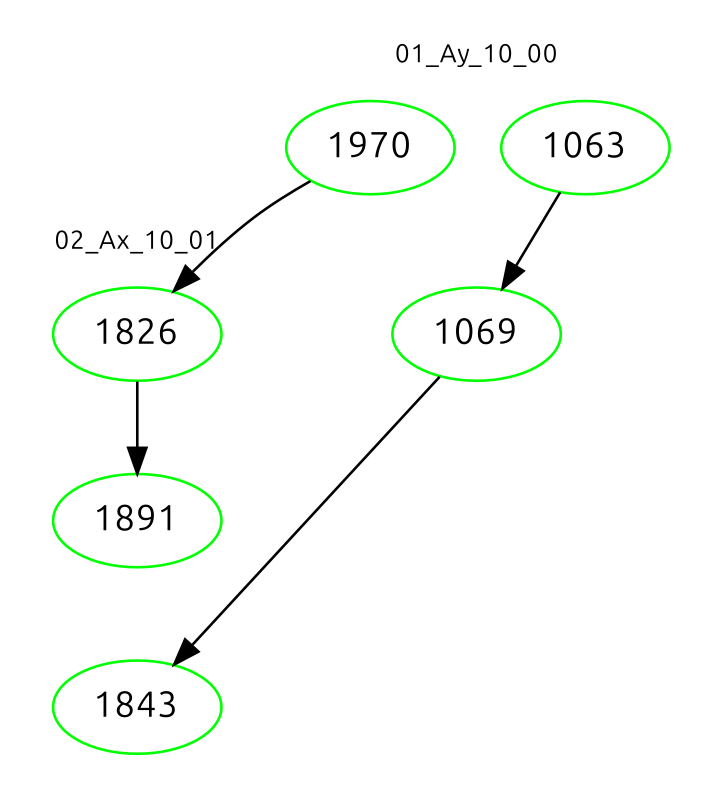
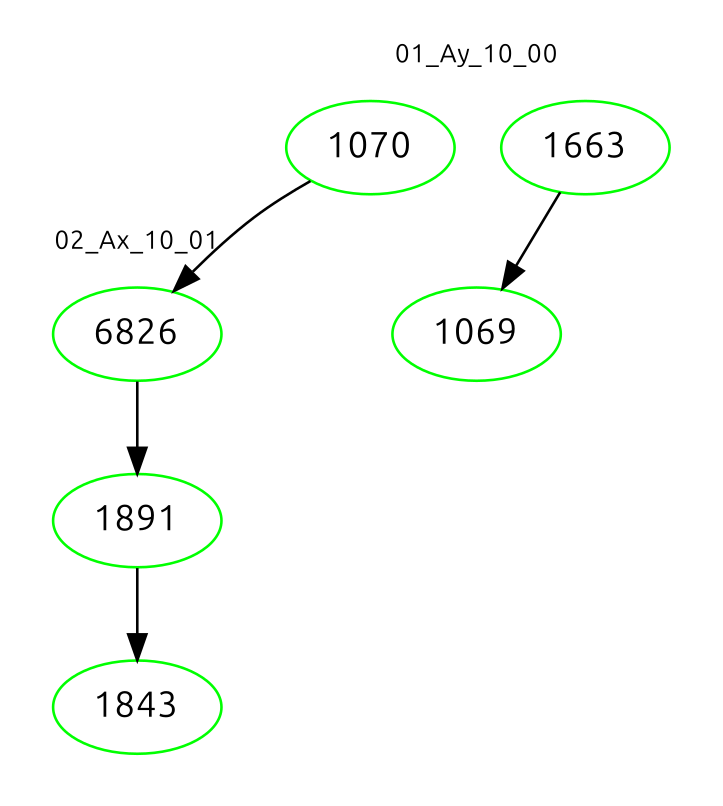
node "1970": label "1970" -> "1070"
node "1063": label "1063" -> "1663"
node "1826": label "1826" -> "6826"
edge "1069" -> "1843": now "1891" -> "1843"
